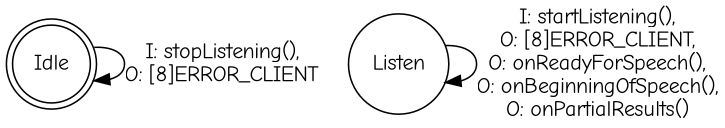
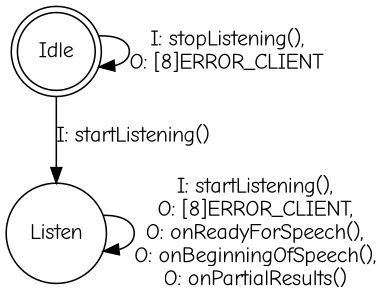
edge "Idle" -> "Listen": added, label "I: startListening()"
